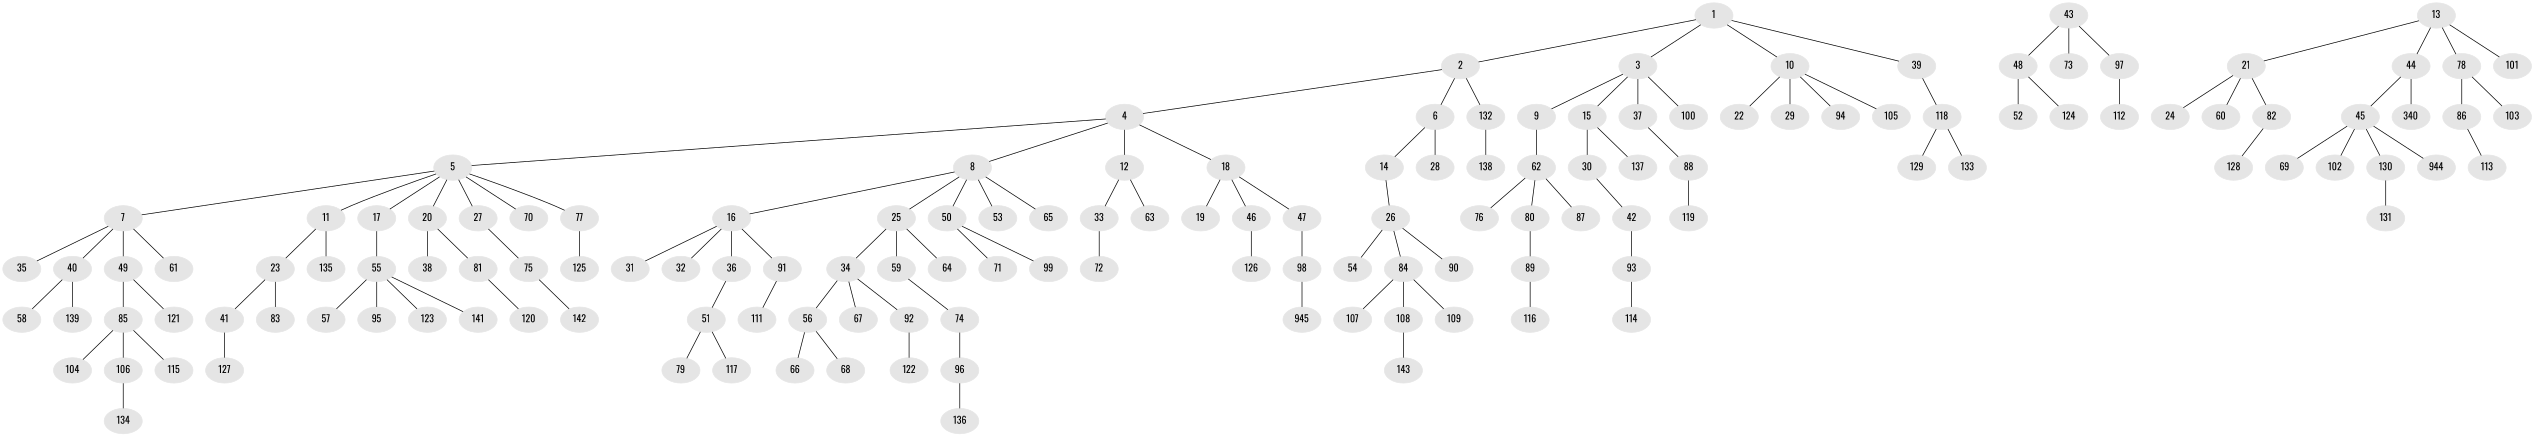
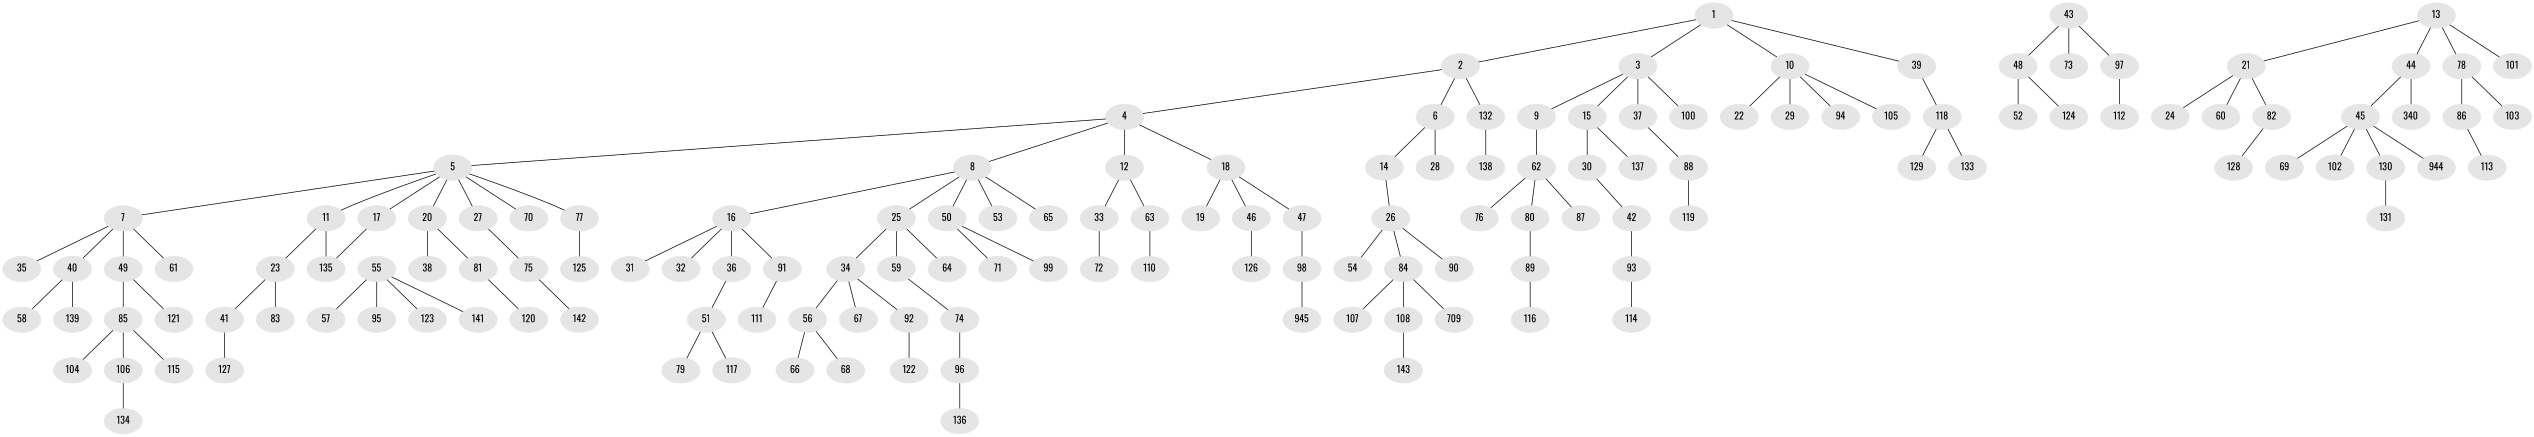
edge "17" -- "55": now "17" -- "135"
node "110": added
node "109": label "109" -> "709"
